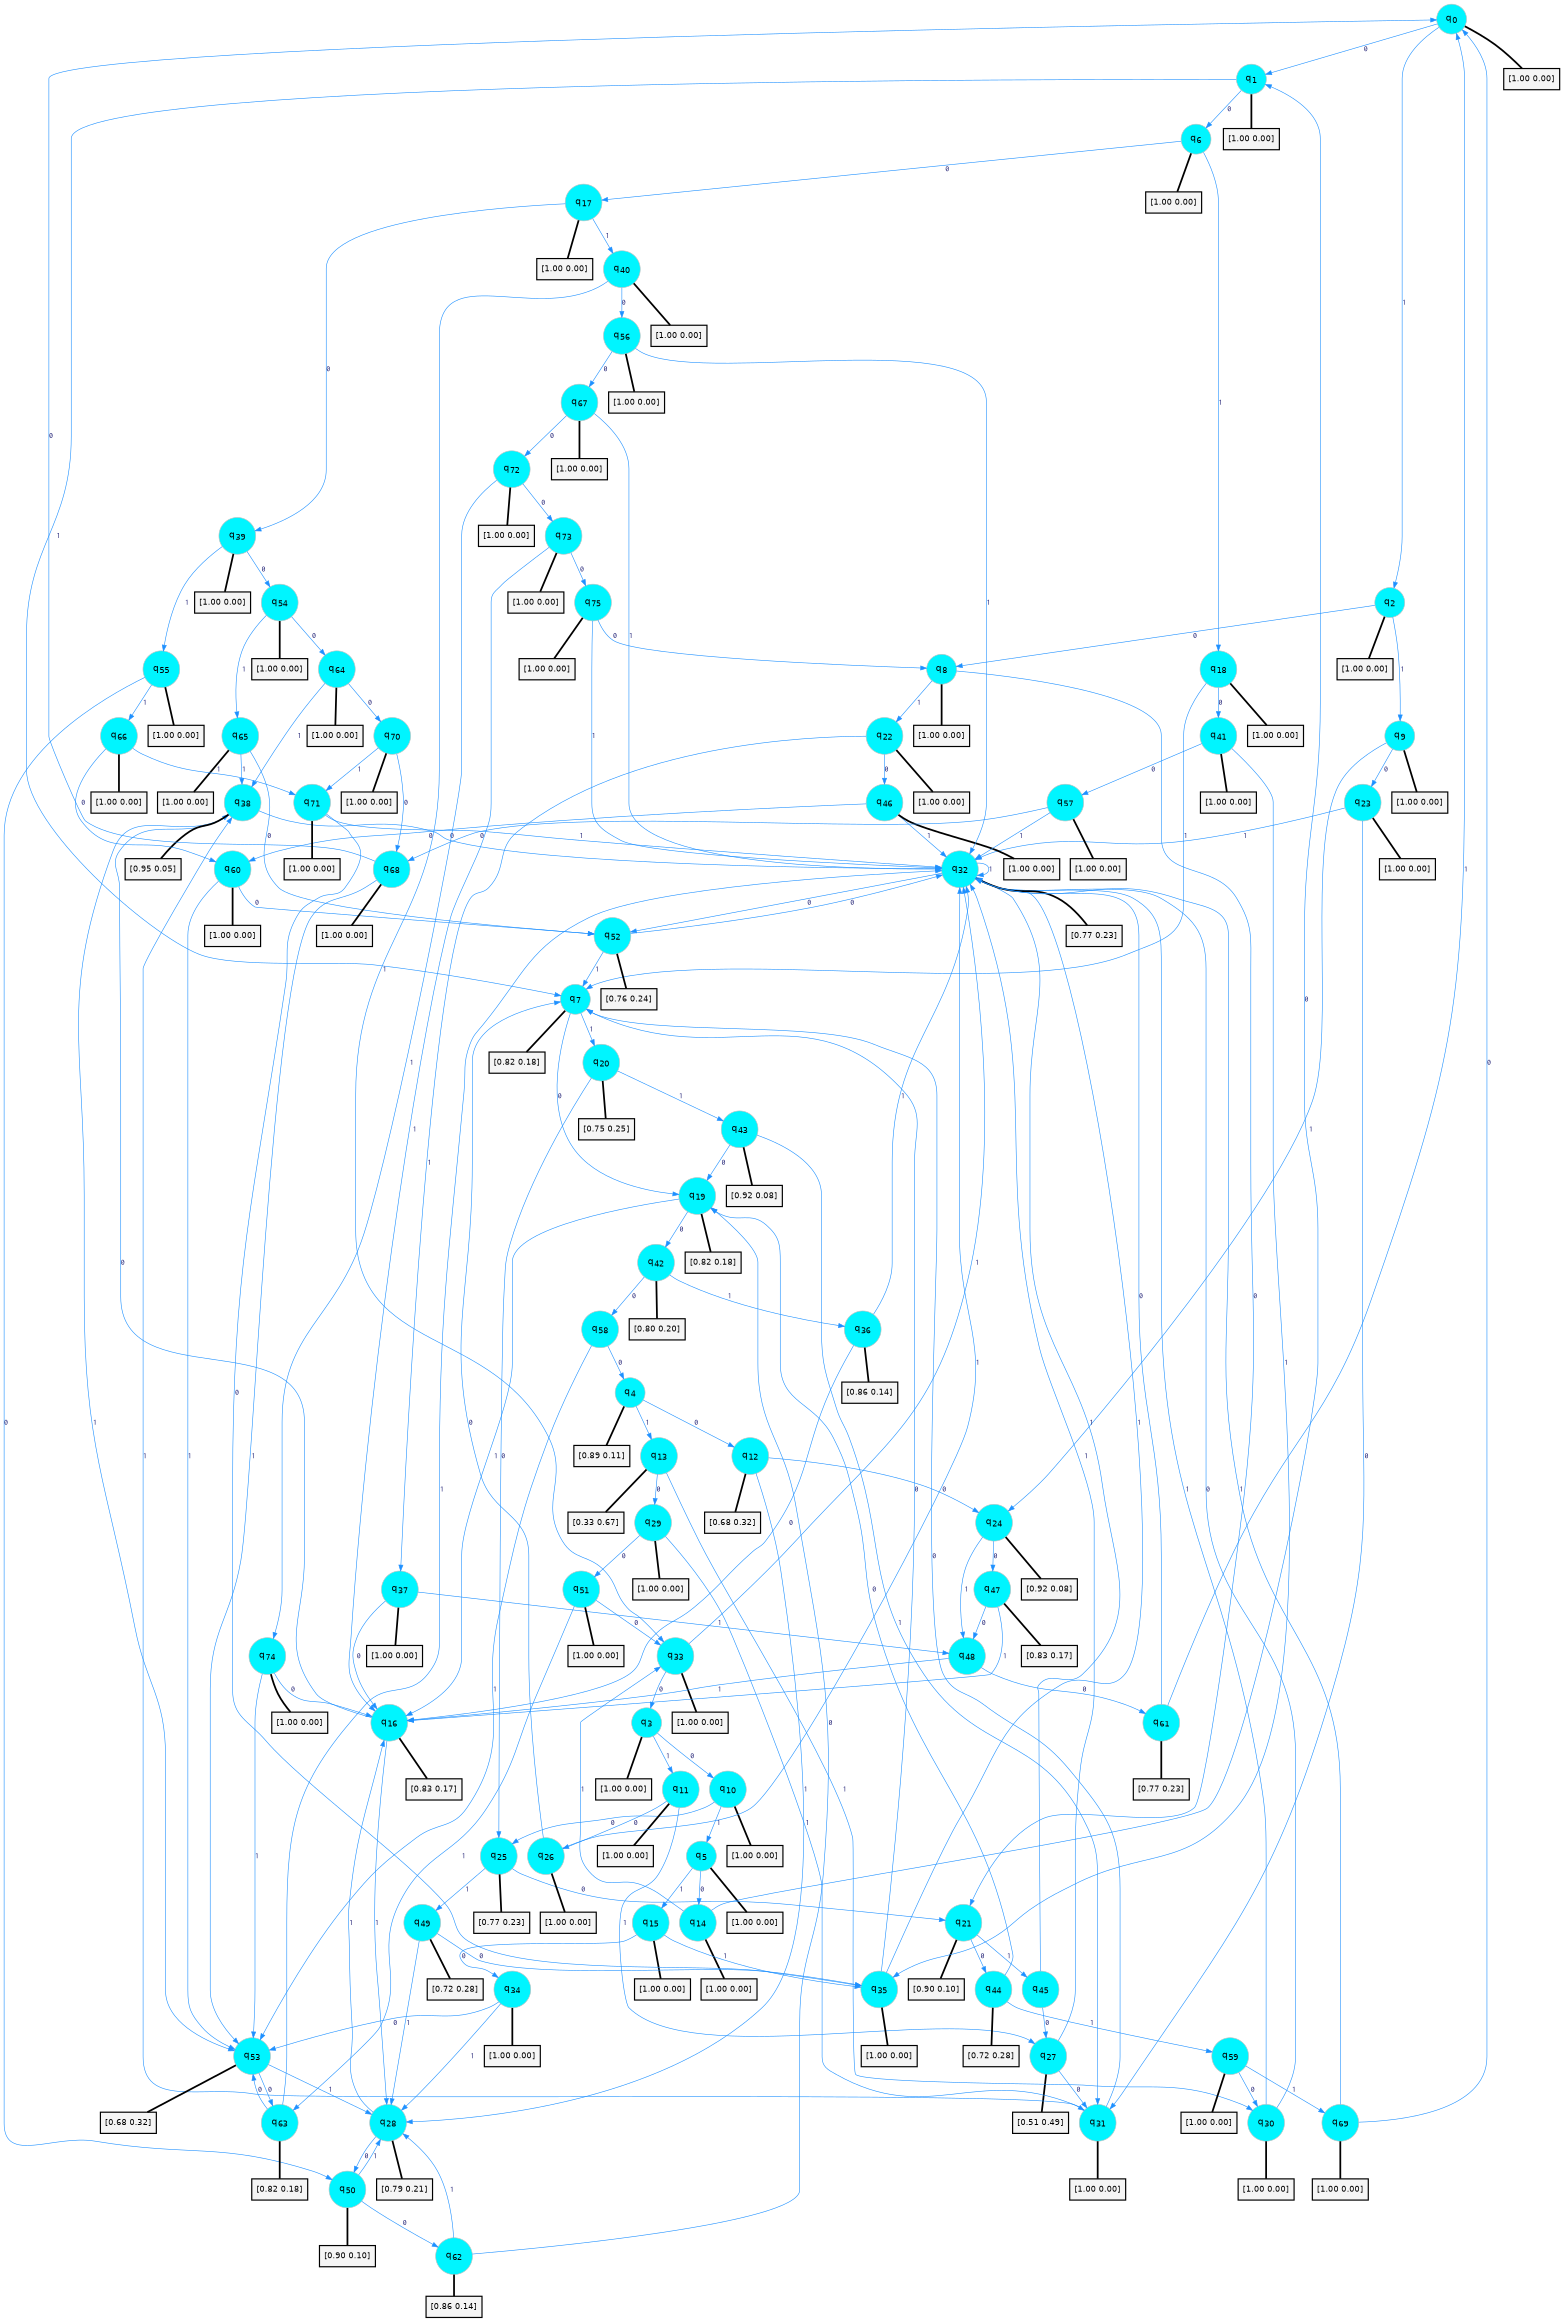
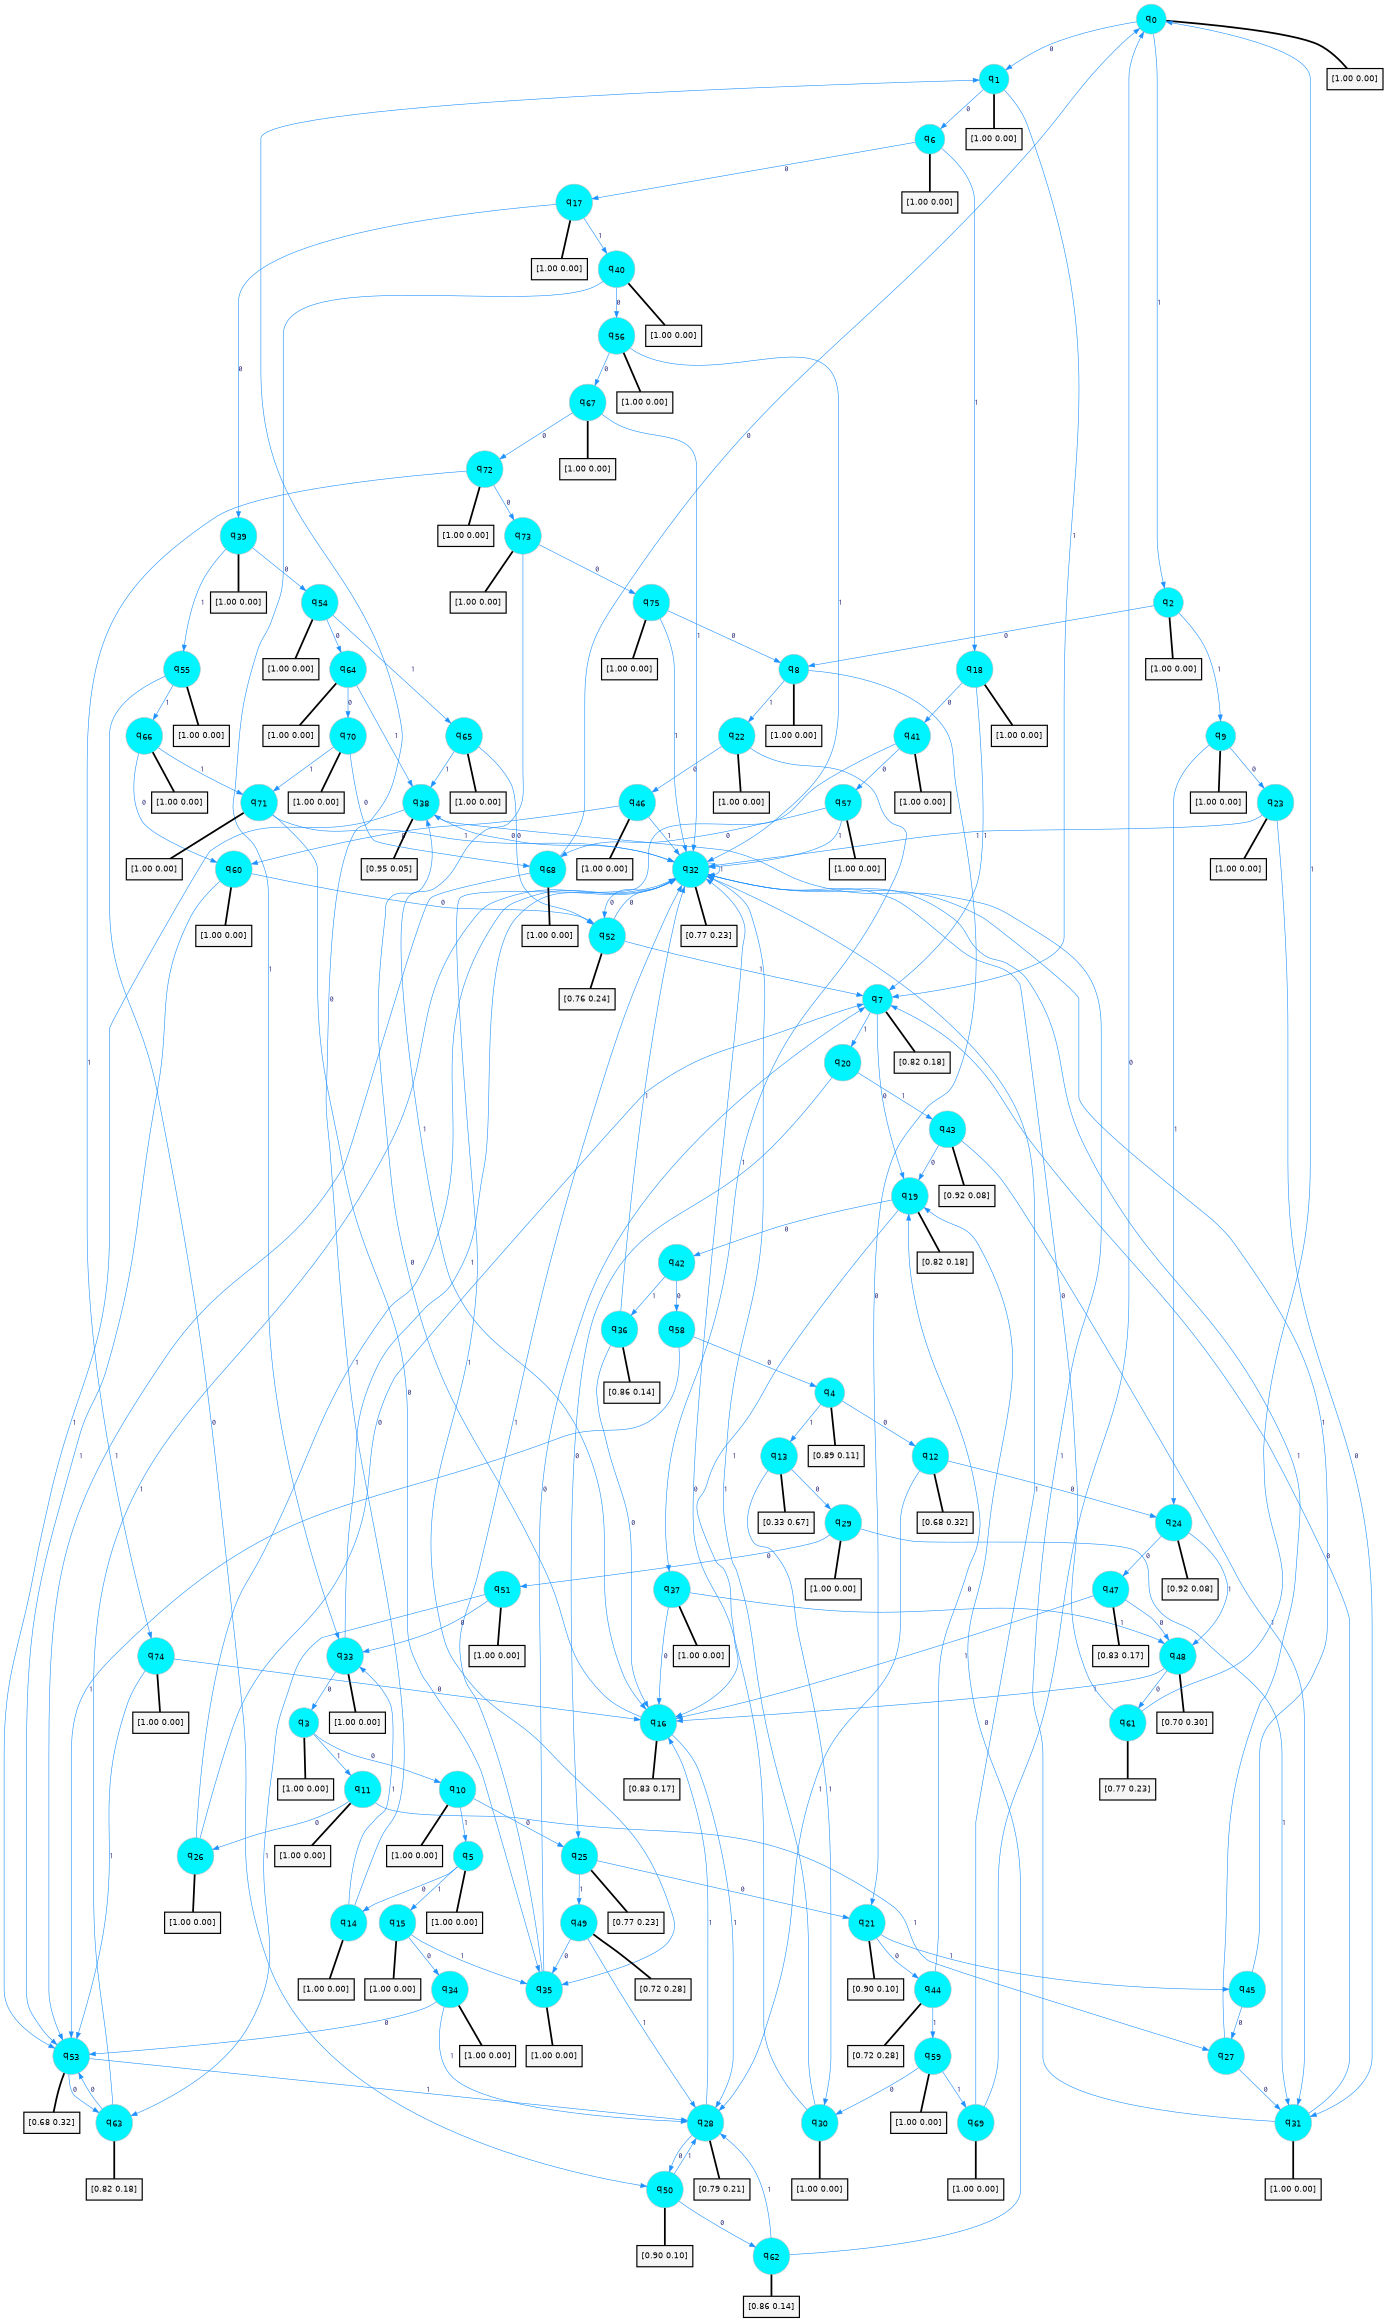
node "[0.75 0.25]": removed
node "[0.80 0.20]": removed
node "[0.70 0.30]": added
node "[0.51 0.49]": removed
